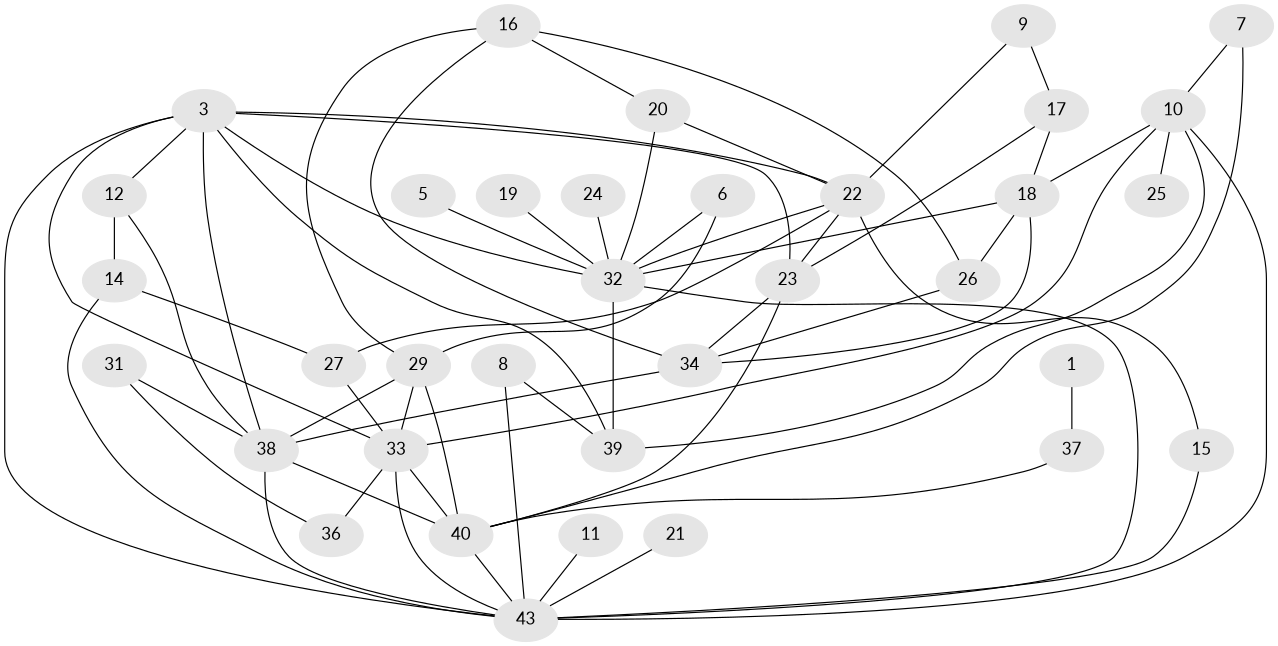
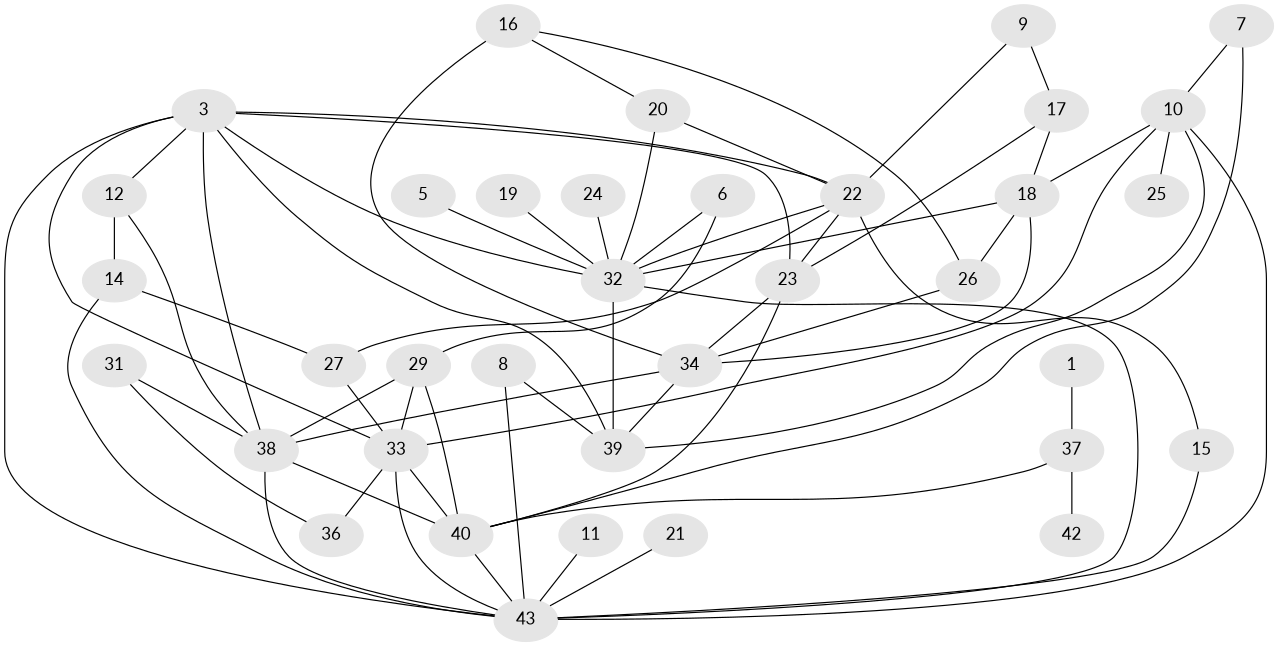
edge "16" -- "29": removed
edge "34" -- "39": added
node "42": added
